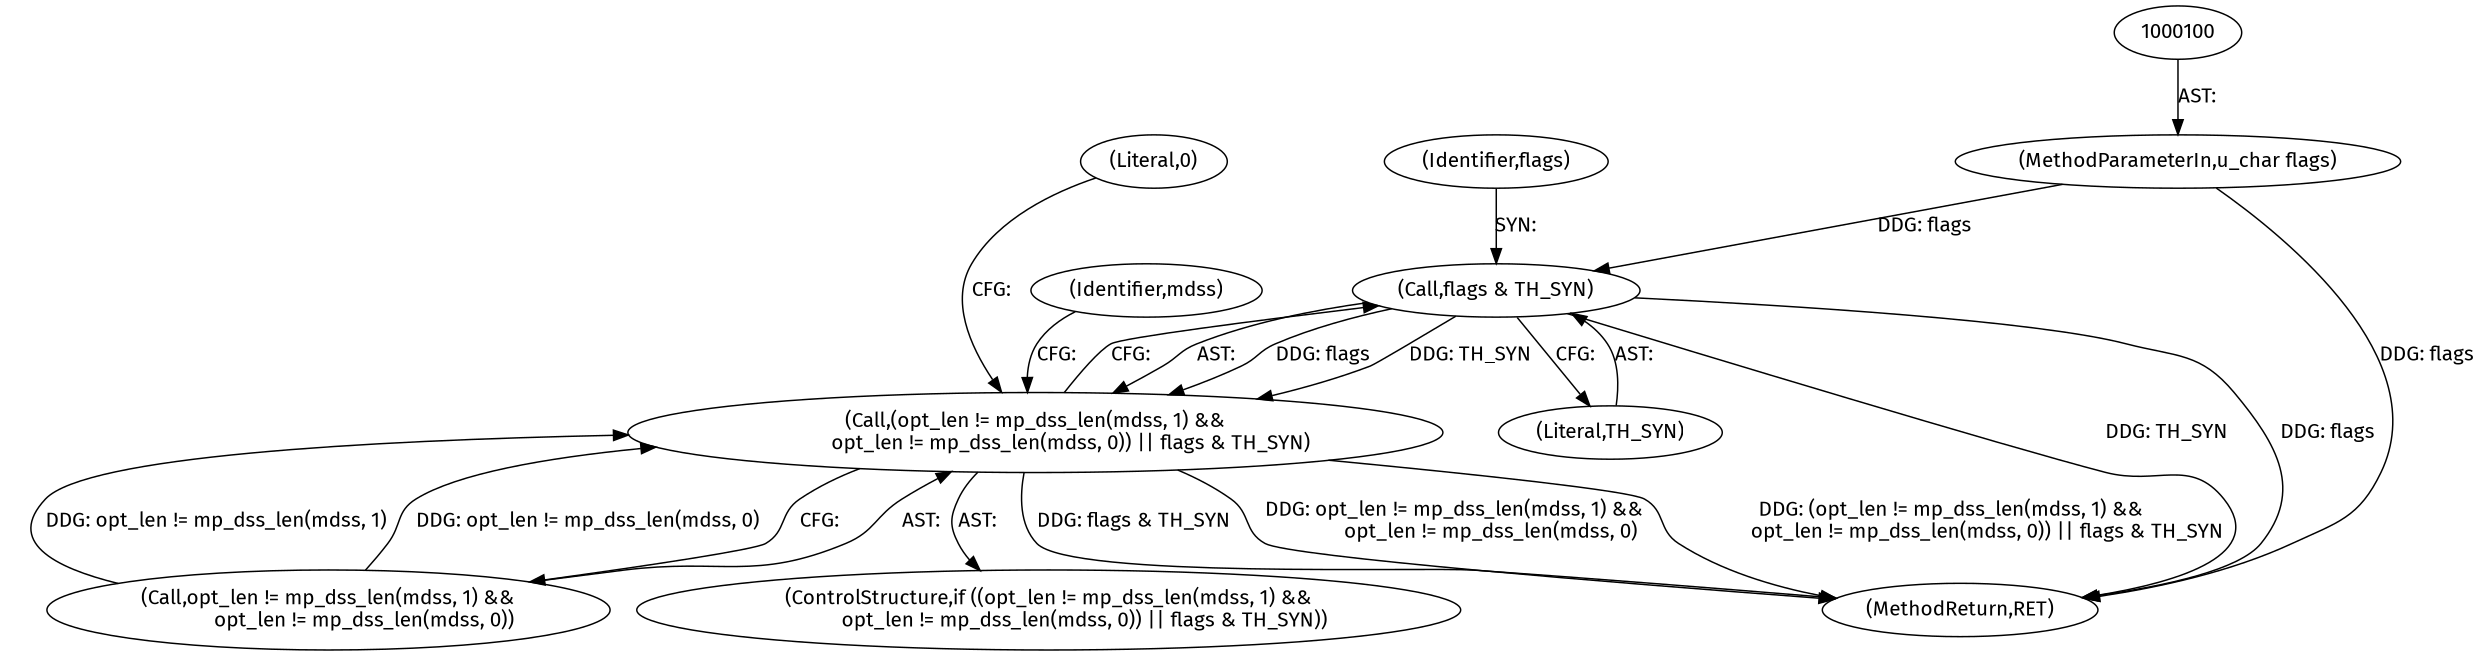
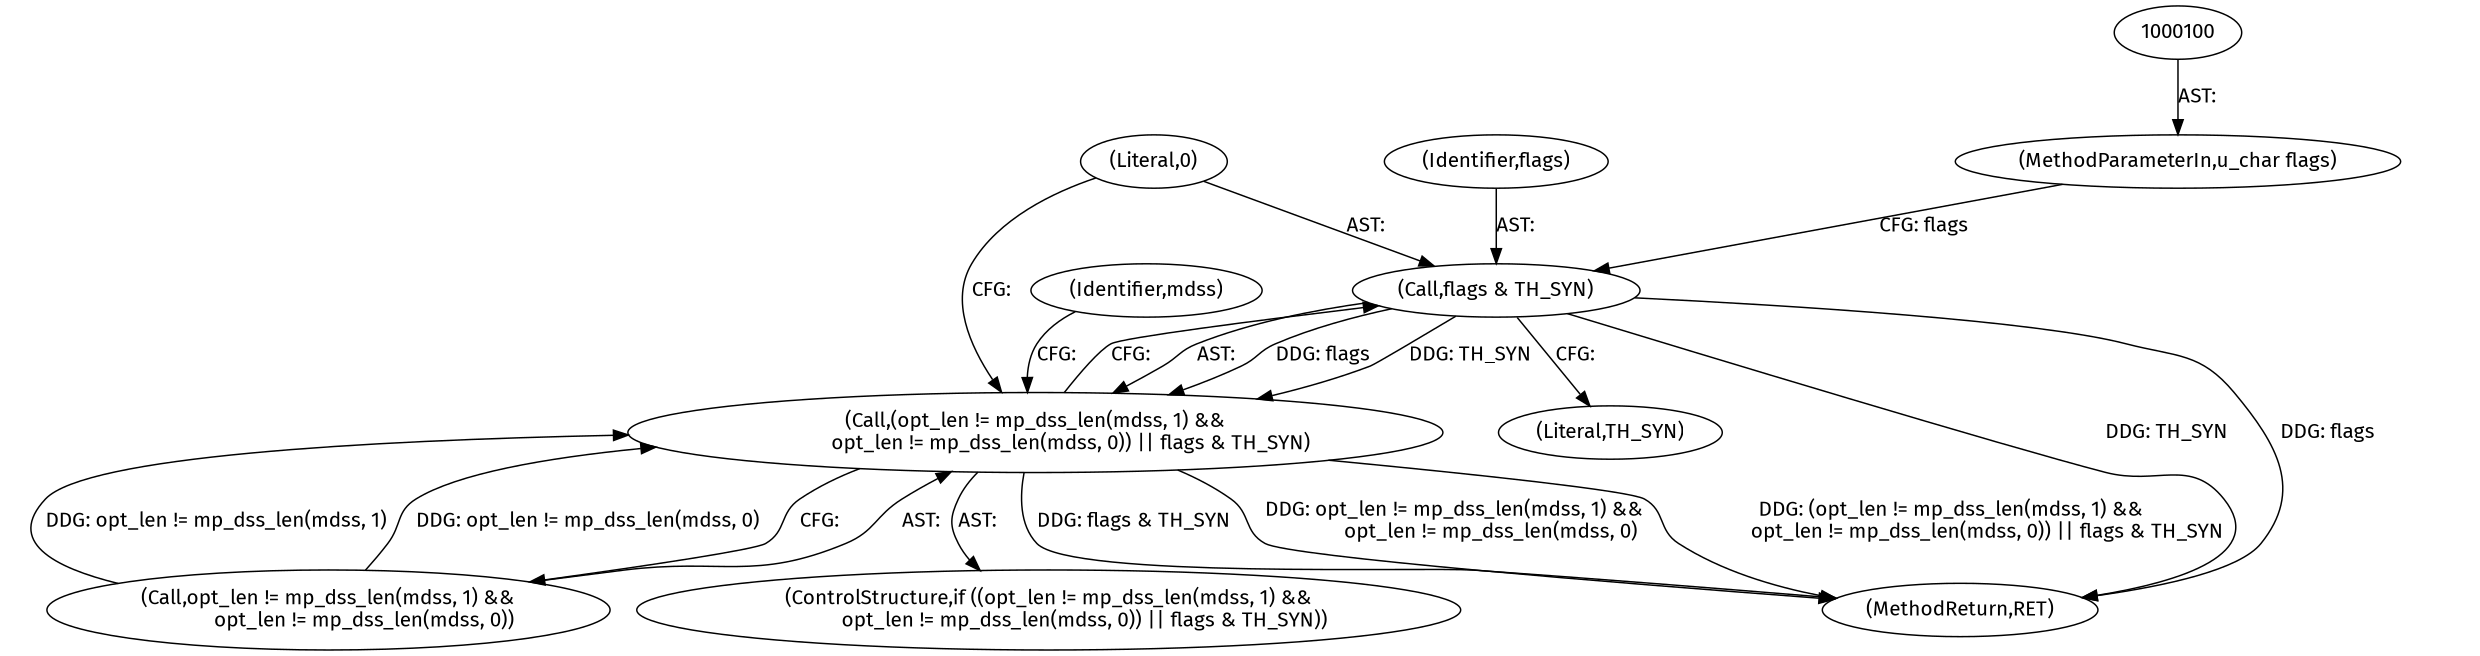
edge "(Identifier,flags)" -> "(Call,flags & TH_SYN)": label "SYN: " -> "AST: "
edge "(MethodParameterIn,u_char flags)" -> "(Call,flags & TH_SYN)": label "DDG: flags" -> "CFG: flags"
edge "(Literal,TH_SYN)" -> "(Call,flags & TH_SYN)": now "(Literal,0)" -> "(Call,flags & TH_SYN)"
edge "(MethodParameterIn,u_char flags)" -> "(MethodReturn,RET)": removed, label "DDG: flags"
